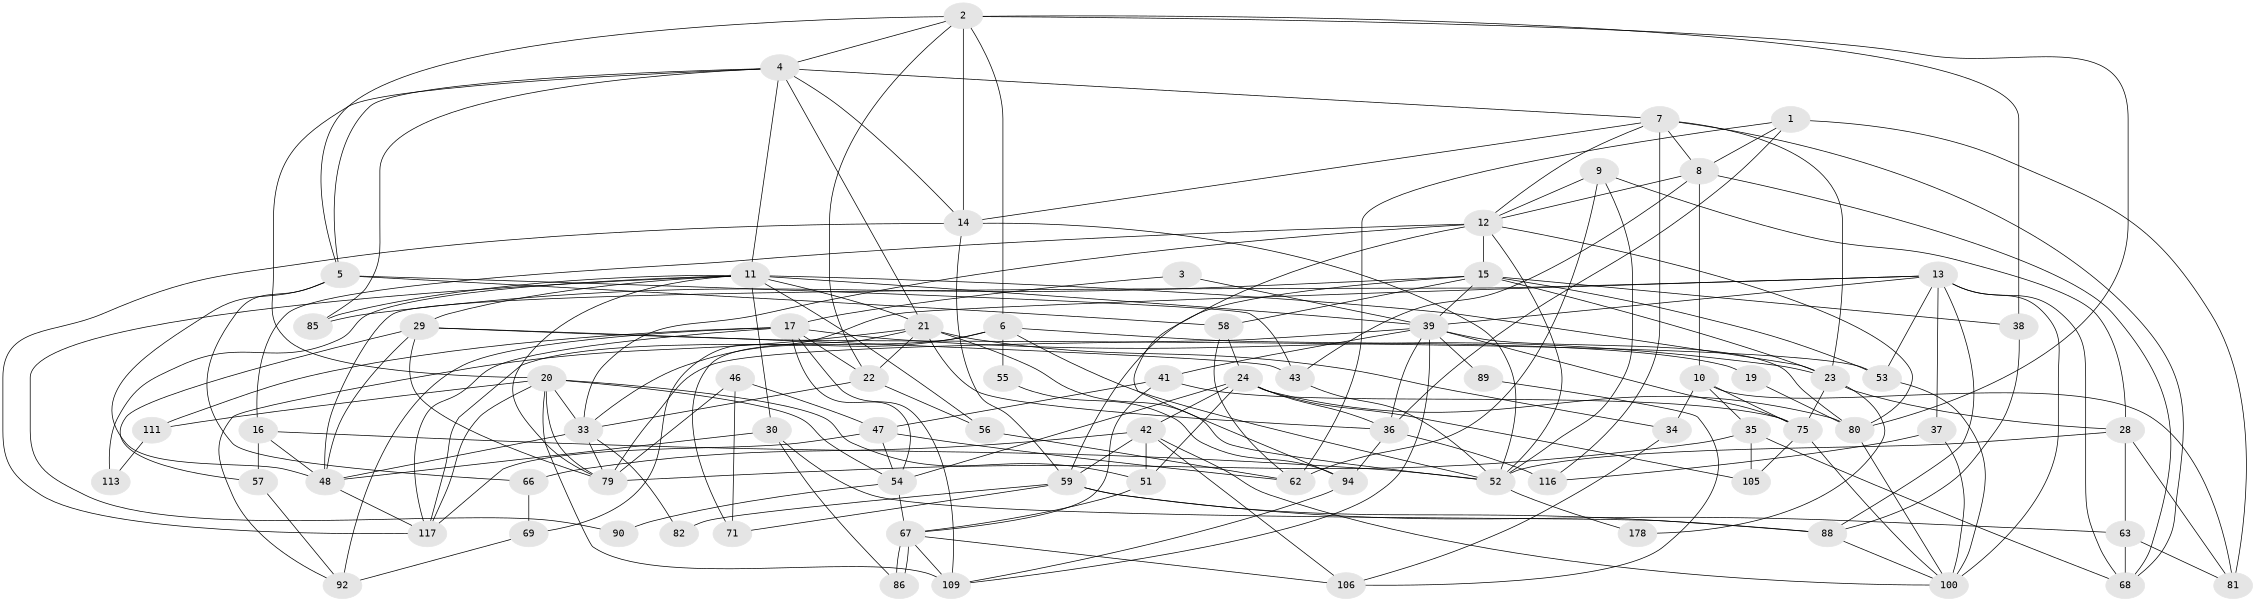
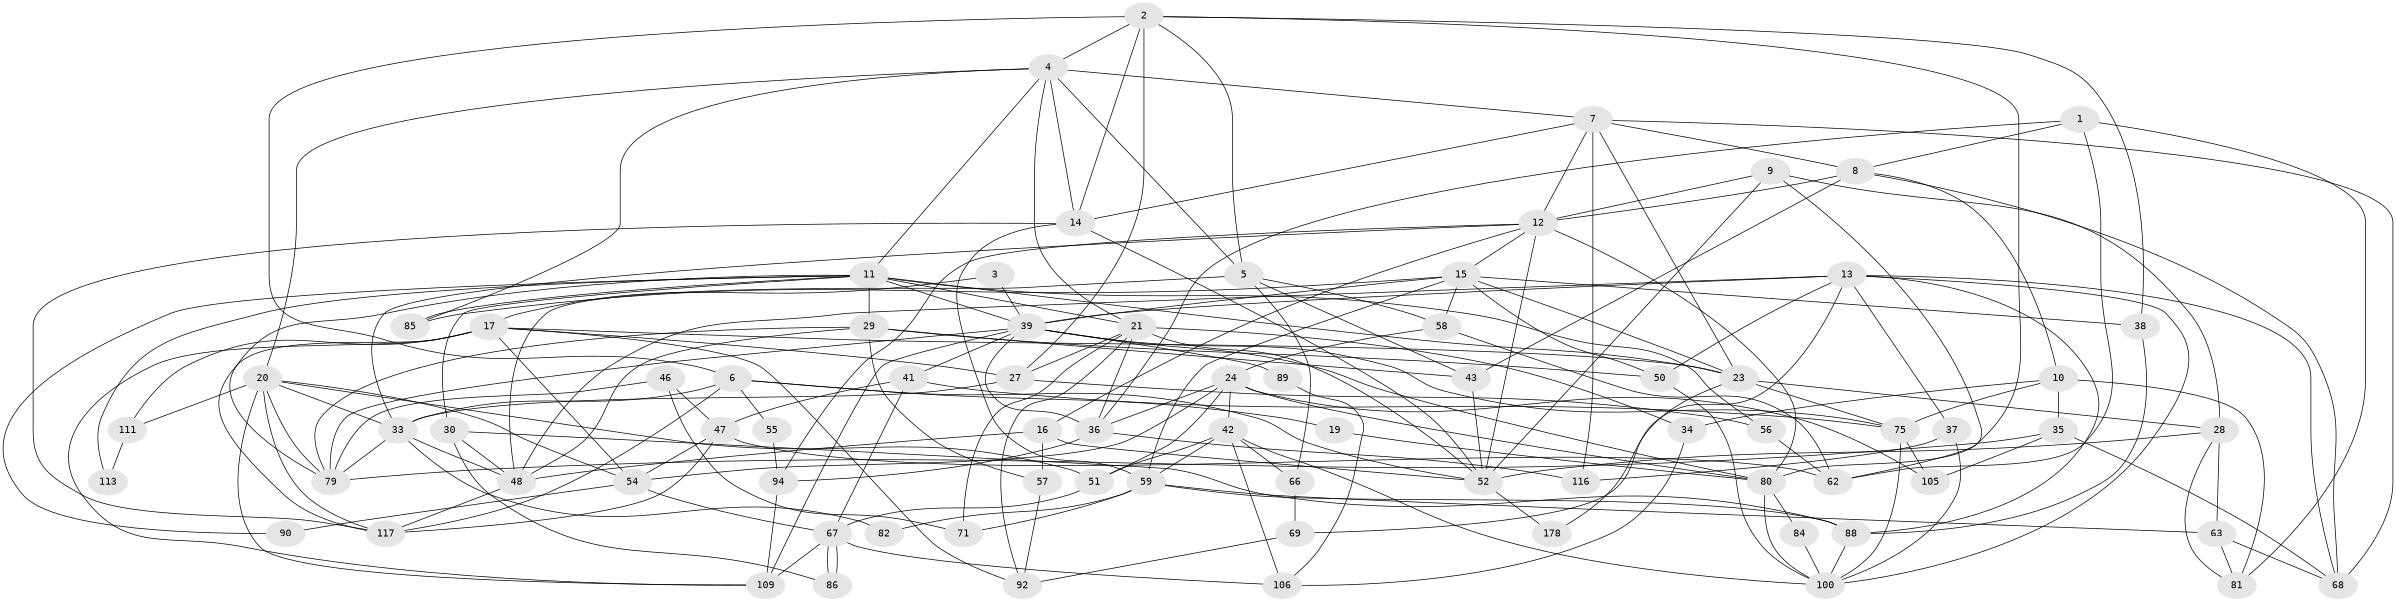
node "22": label "22" -> "27"
node "53": label "53" -> "50"
node "84": added
